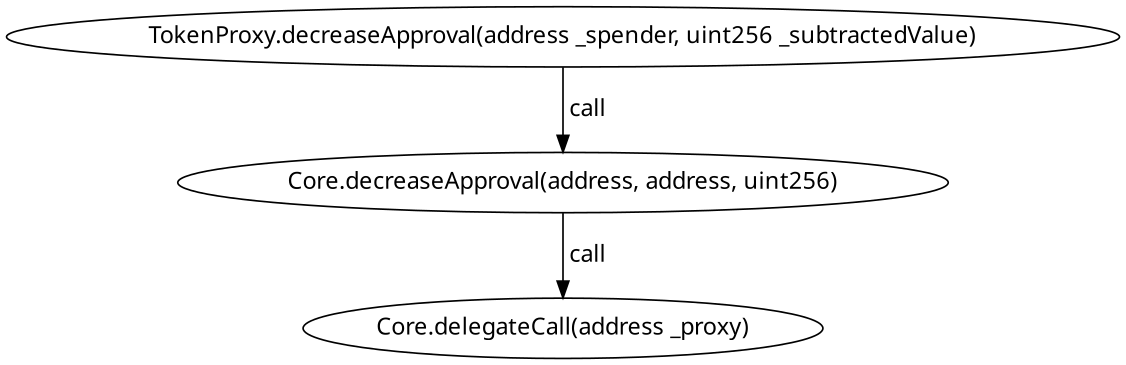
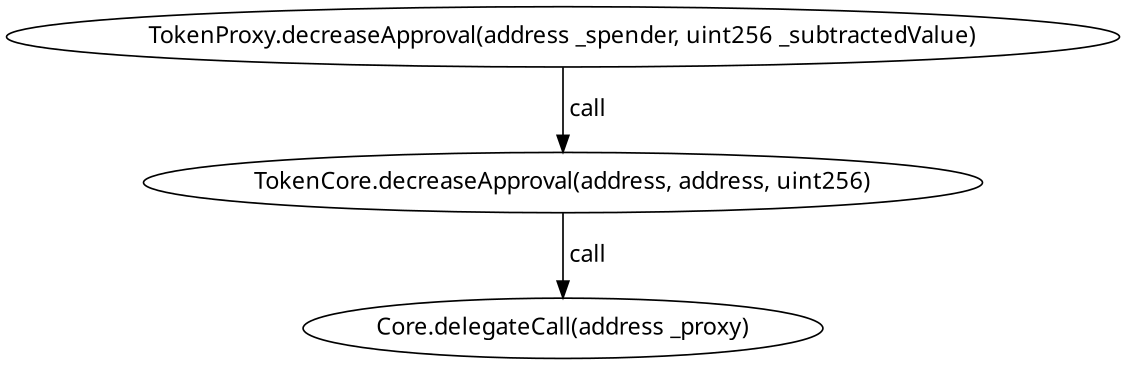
node "Core.decreaseApproval(address, address, uint256)": label "Core.decreaseApproval(address, address, uint256)" -> "TokenCore.decreaseApproval(address, address, uint256)"
